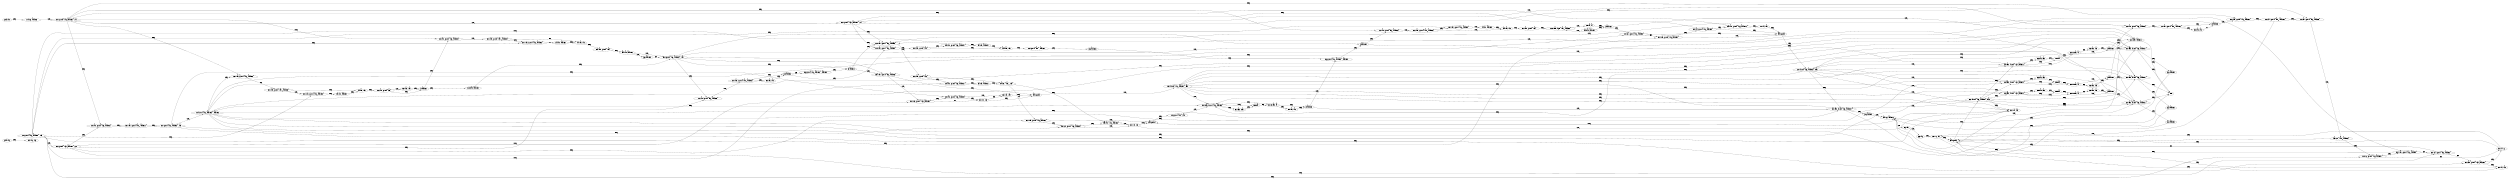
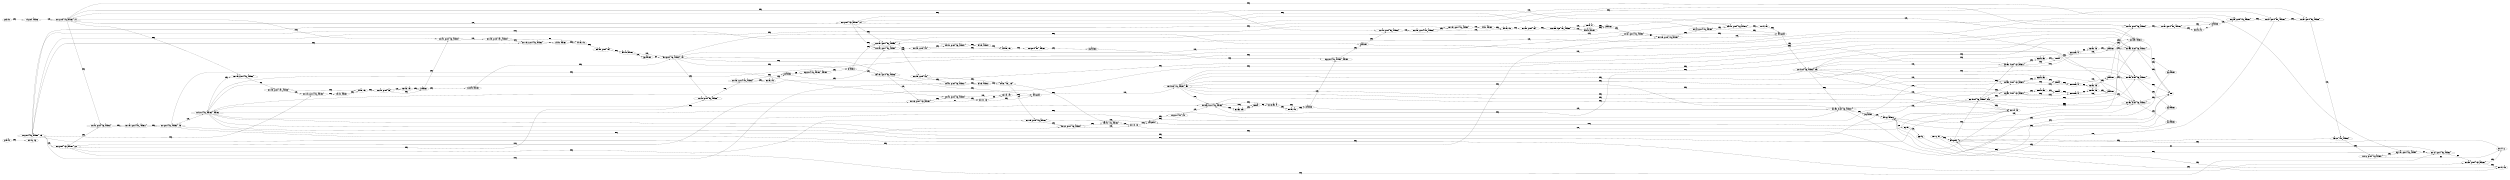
node "sub rsp , address": label "sub rsp , address" -> "sub qword , address"
edge "and eax , address" -> "movzx eax , byte [ rax + address ]": reversed
edge "mov r9 , r8" -> "mov r8 , rdi": removed, label "CFG"
edge "pop rbp" -> "mov r8 , rdi": now "pop rbp" -> "retn"
node "push rbp": label "push rbp" -> "push rax"
edge "mov qword [ rbp - address ] , rdx" -> "mov r8 , qword [ rbp - address ]": now "mov qword [ rbp - address ] , rdx" -> "mov rdi , qword [ rax + address ]"
